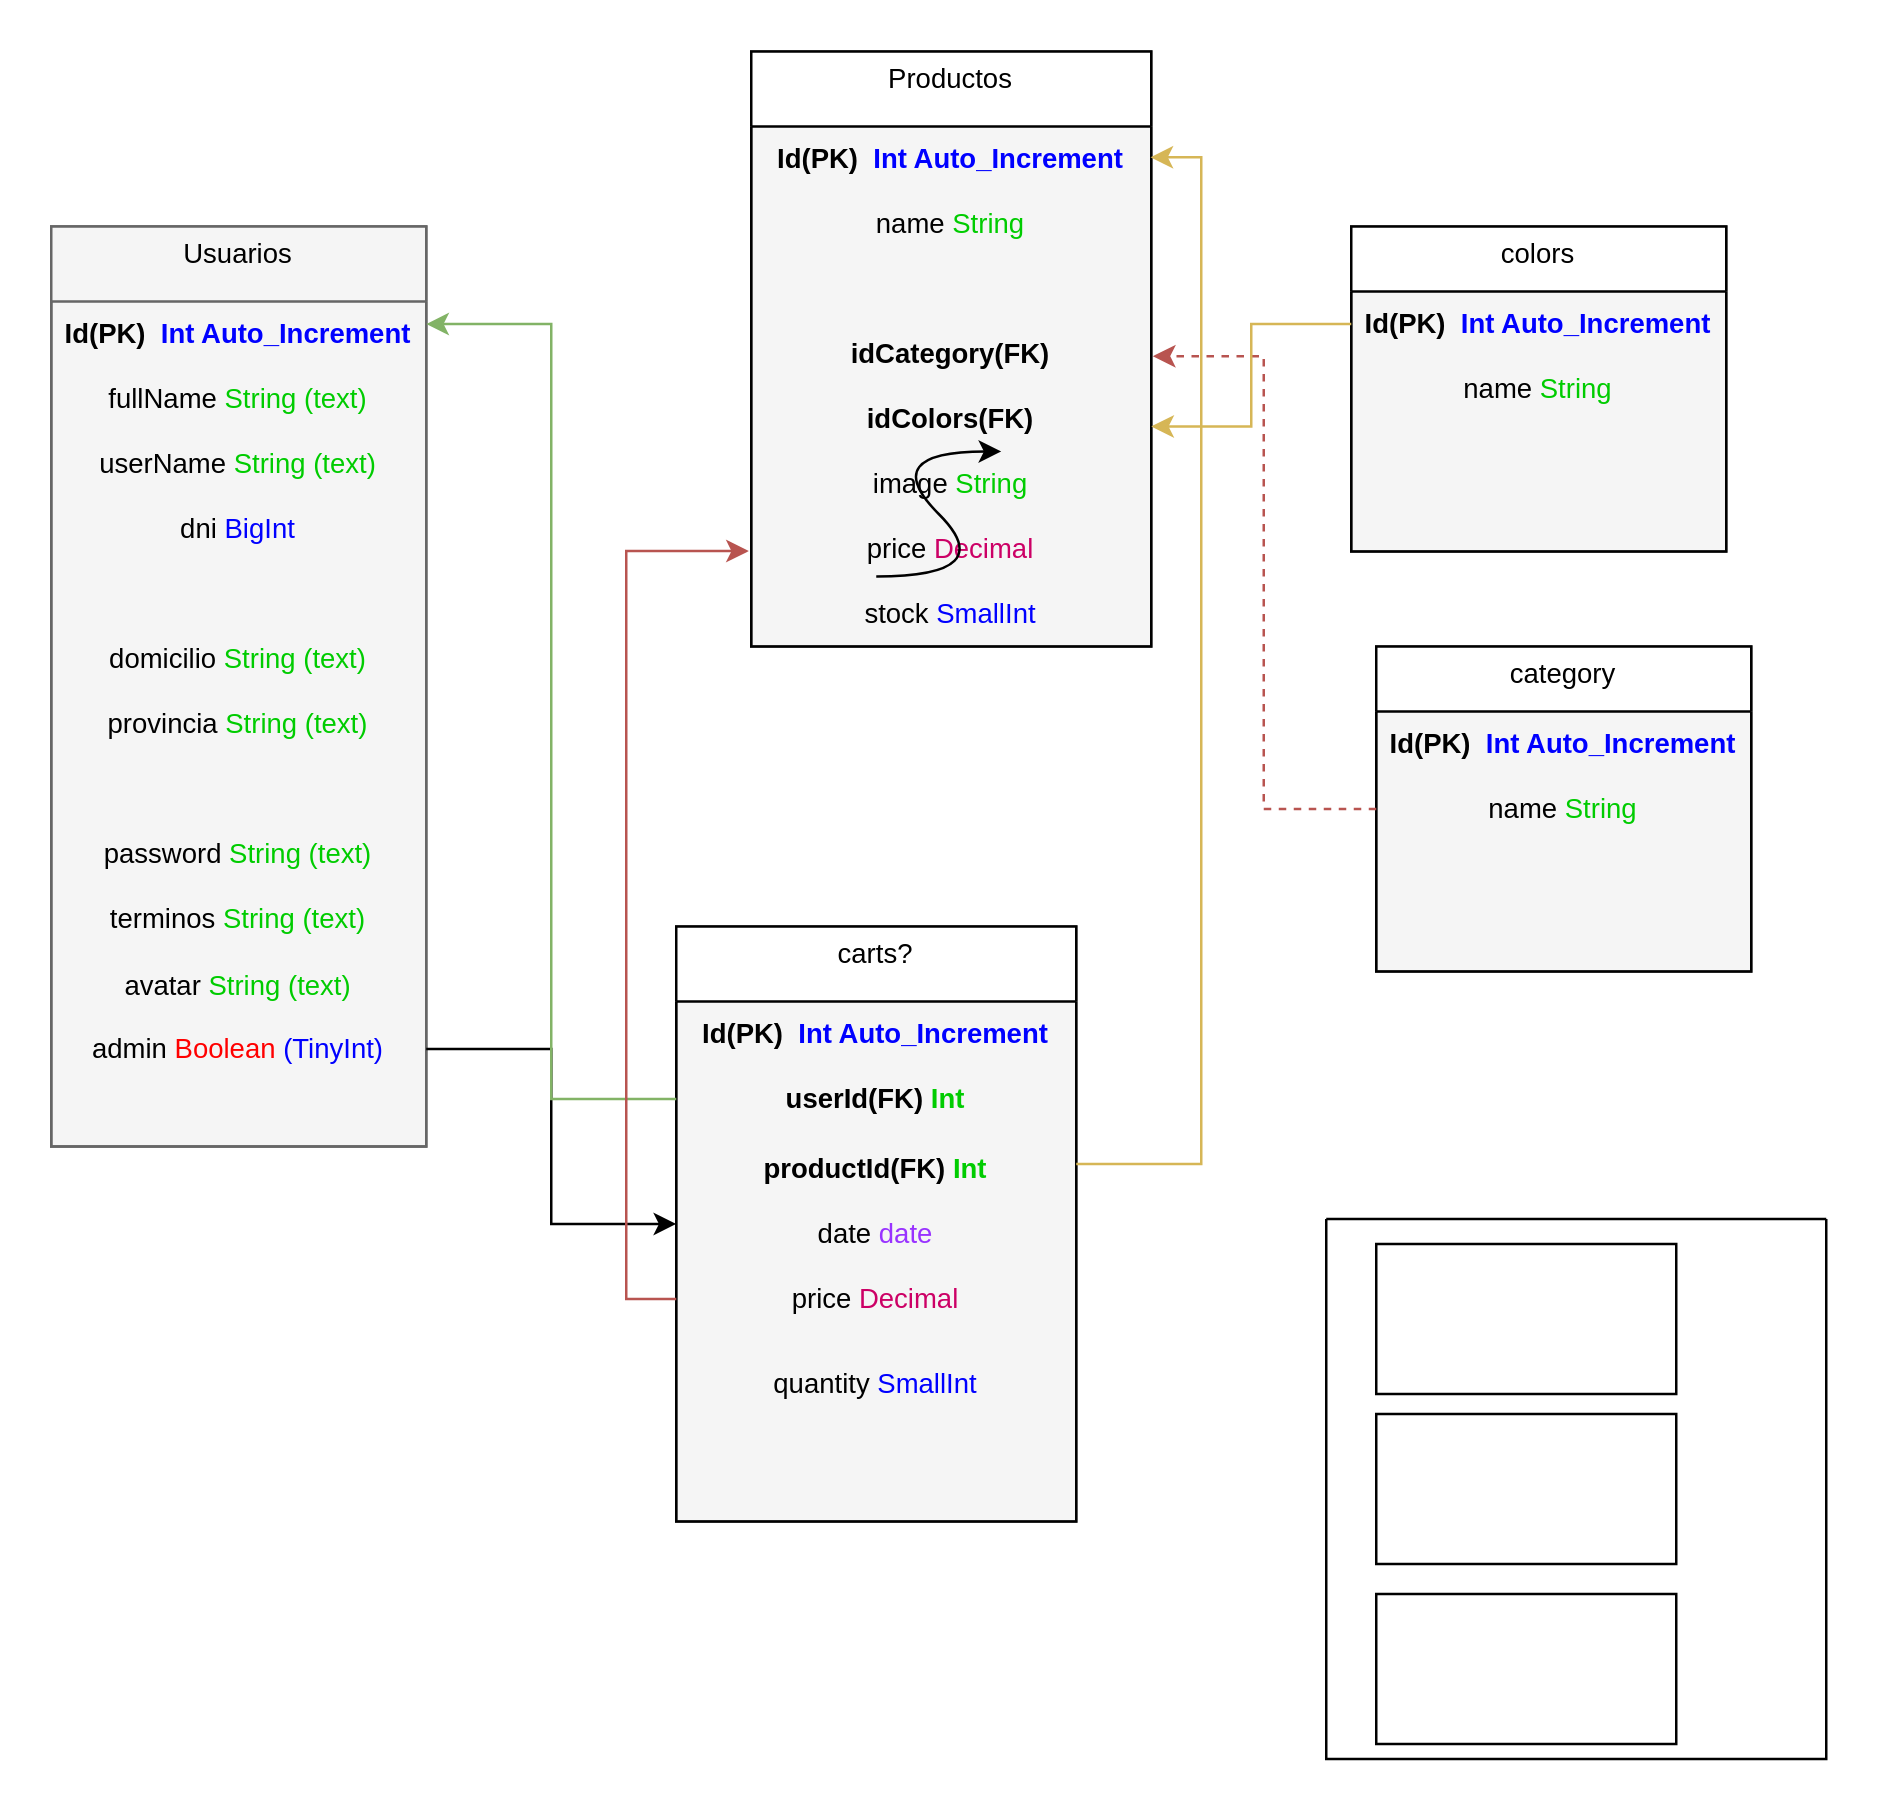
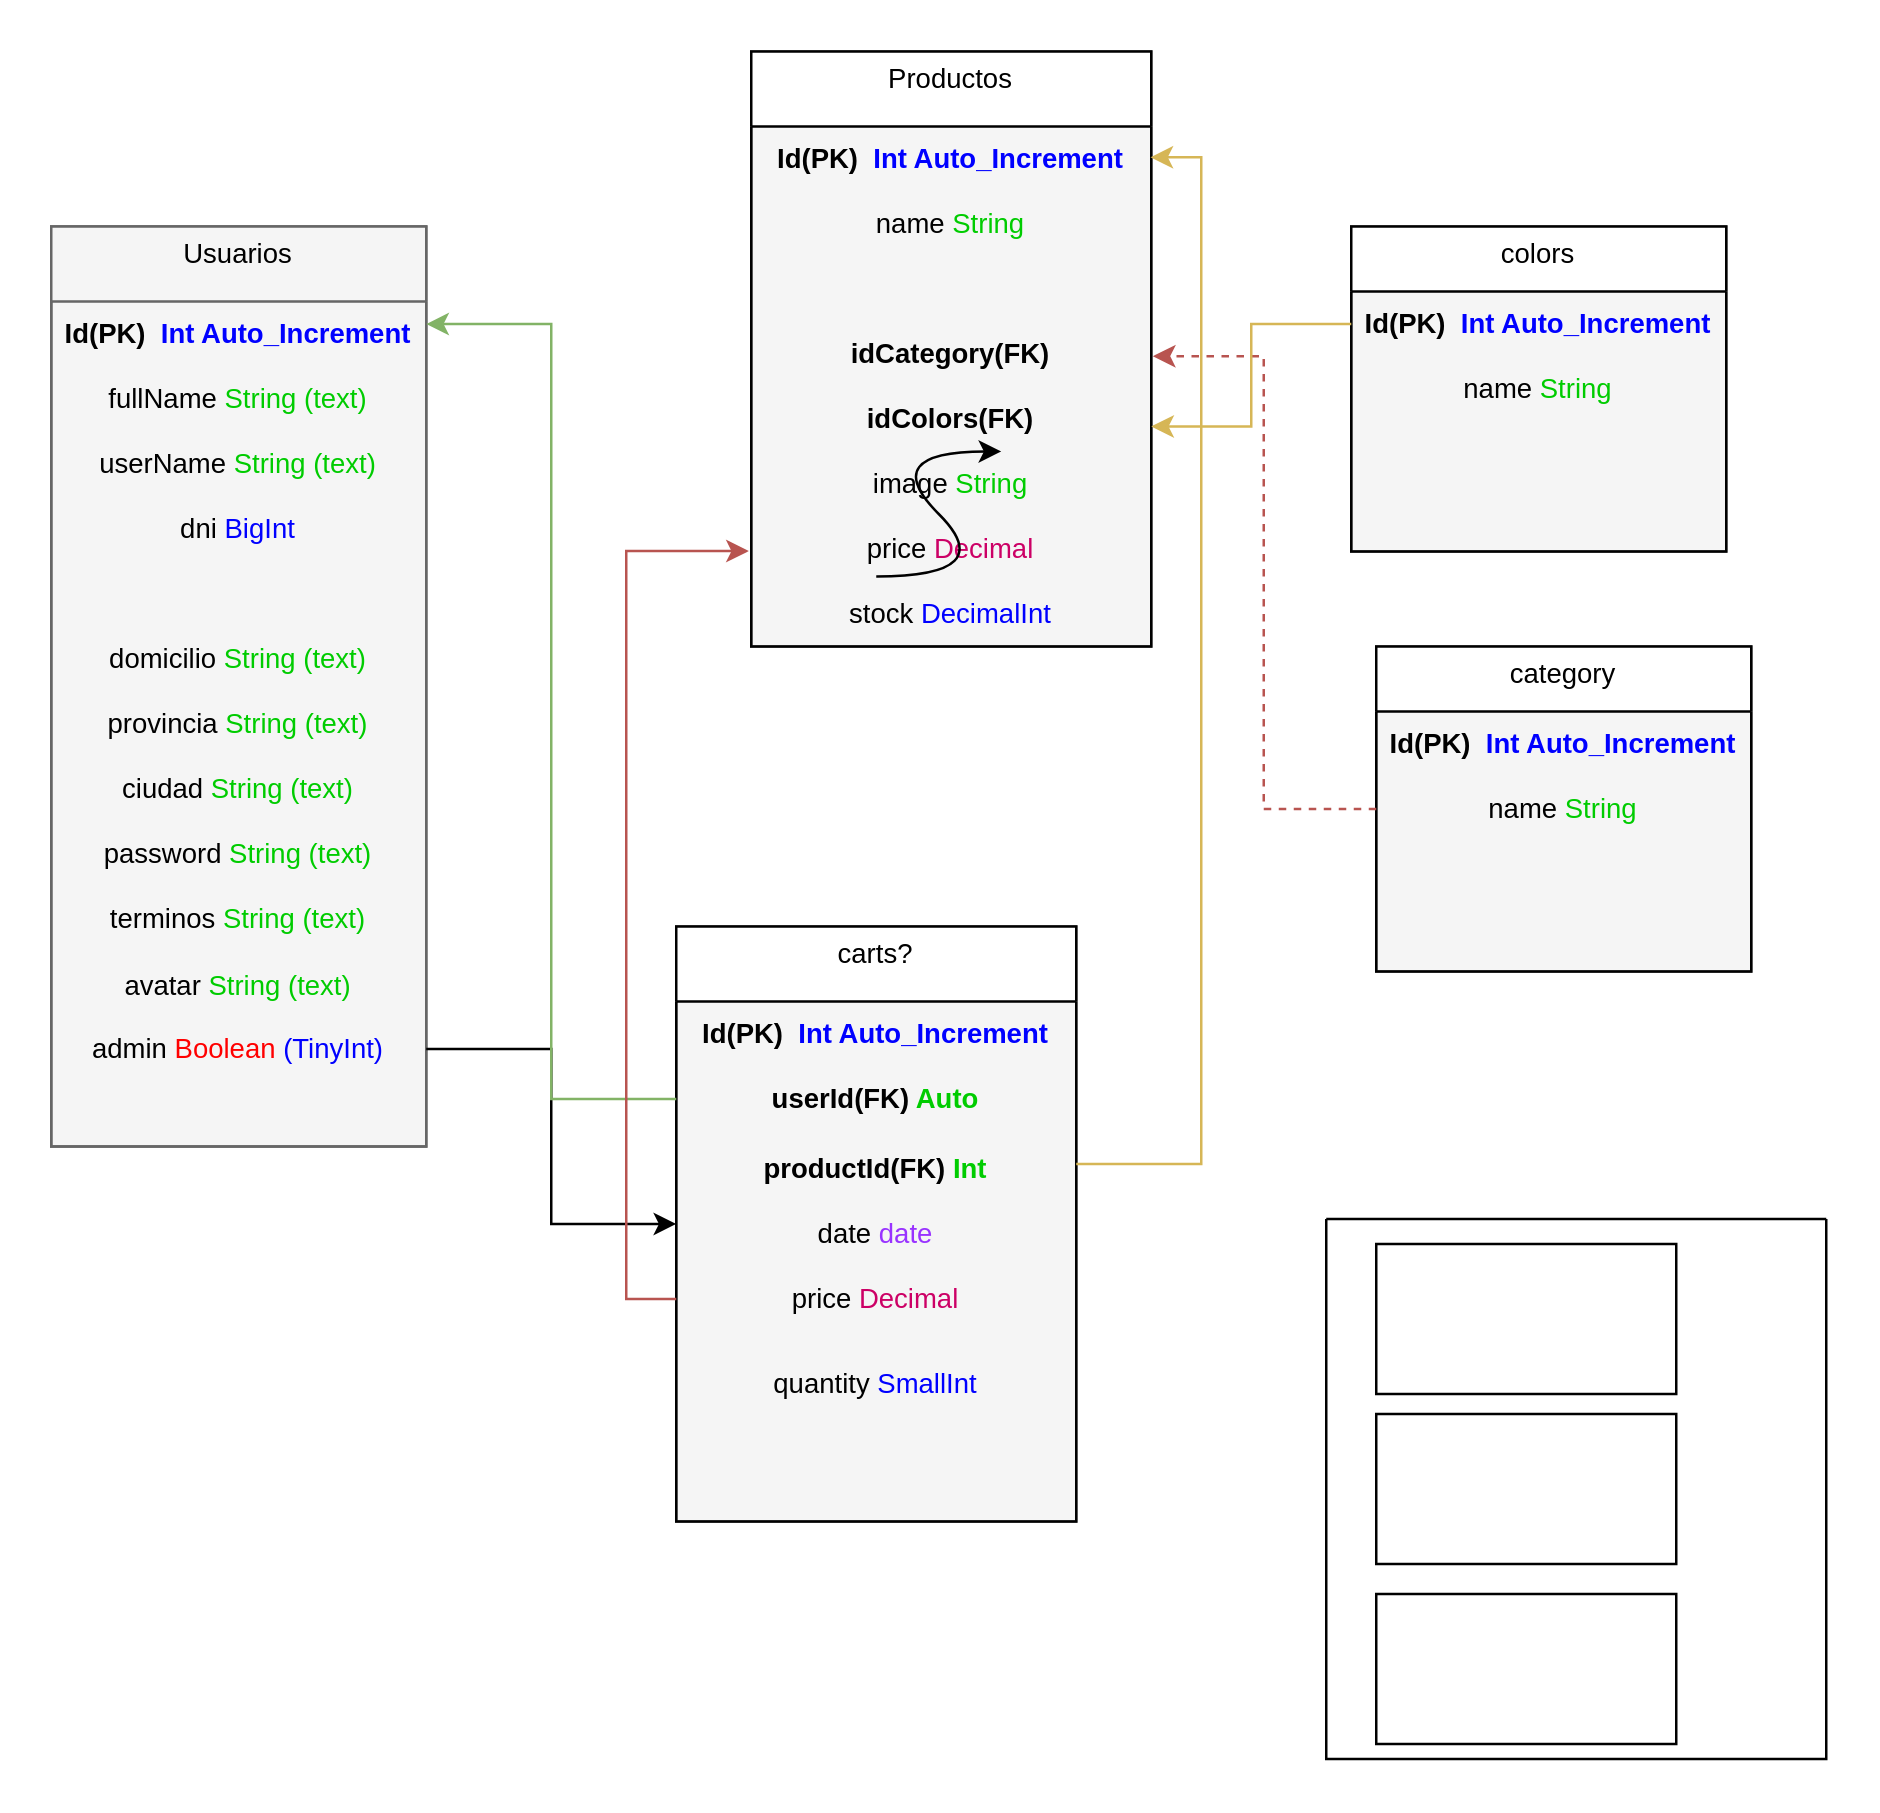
node "stock SmallInt": label "stock SmallInt" -> "stock DecimalInt"
node "ciudad String (text)": added
node "userId(FK) Int": label "userId(FK) Int" -> "userId(FK) Auto"
